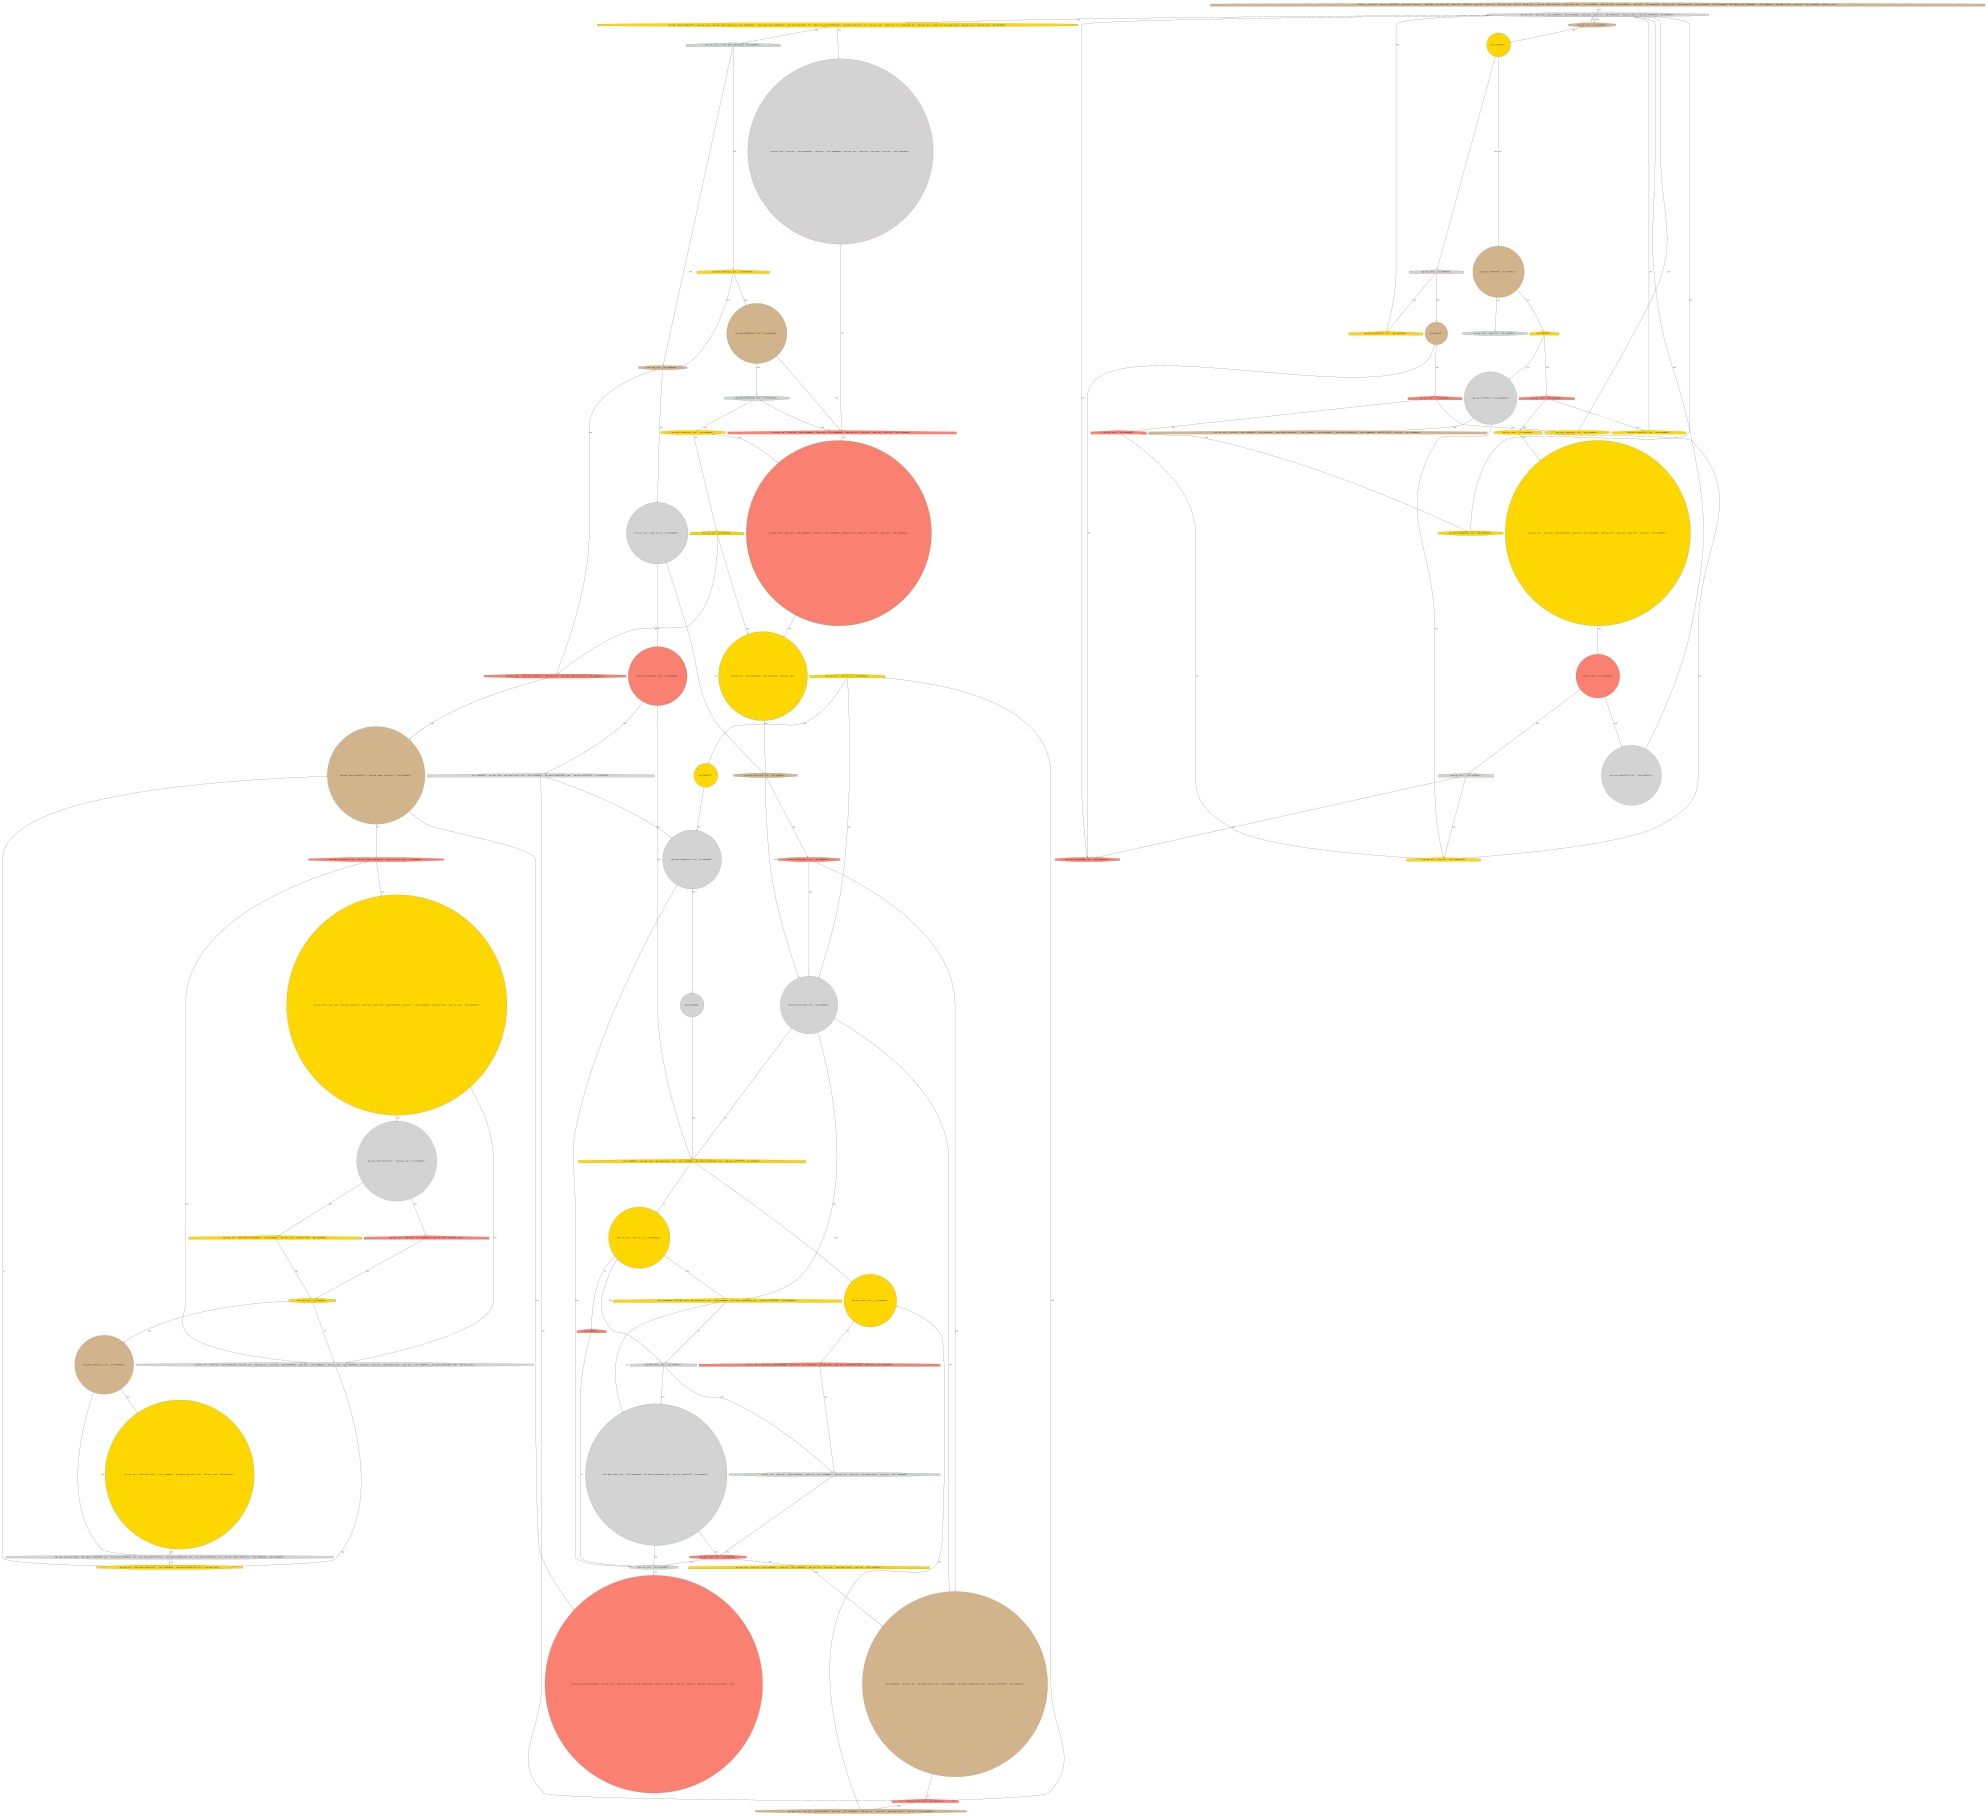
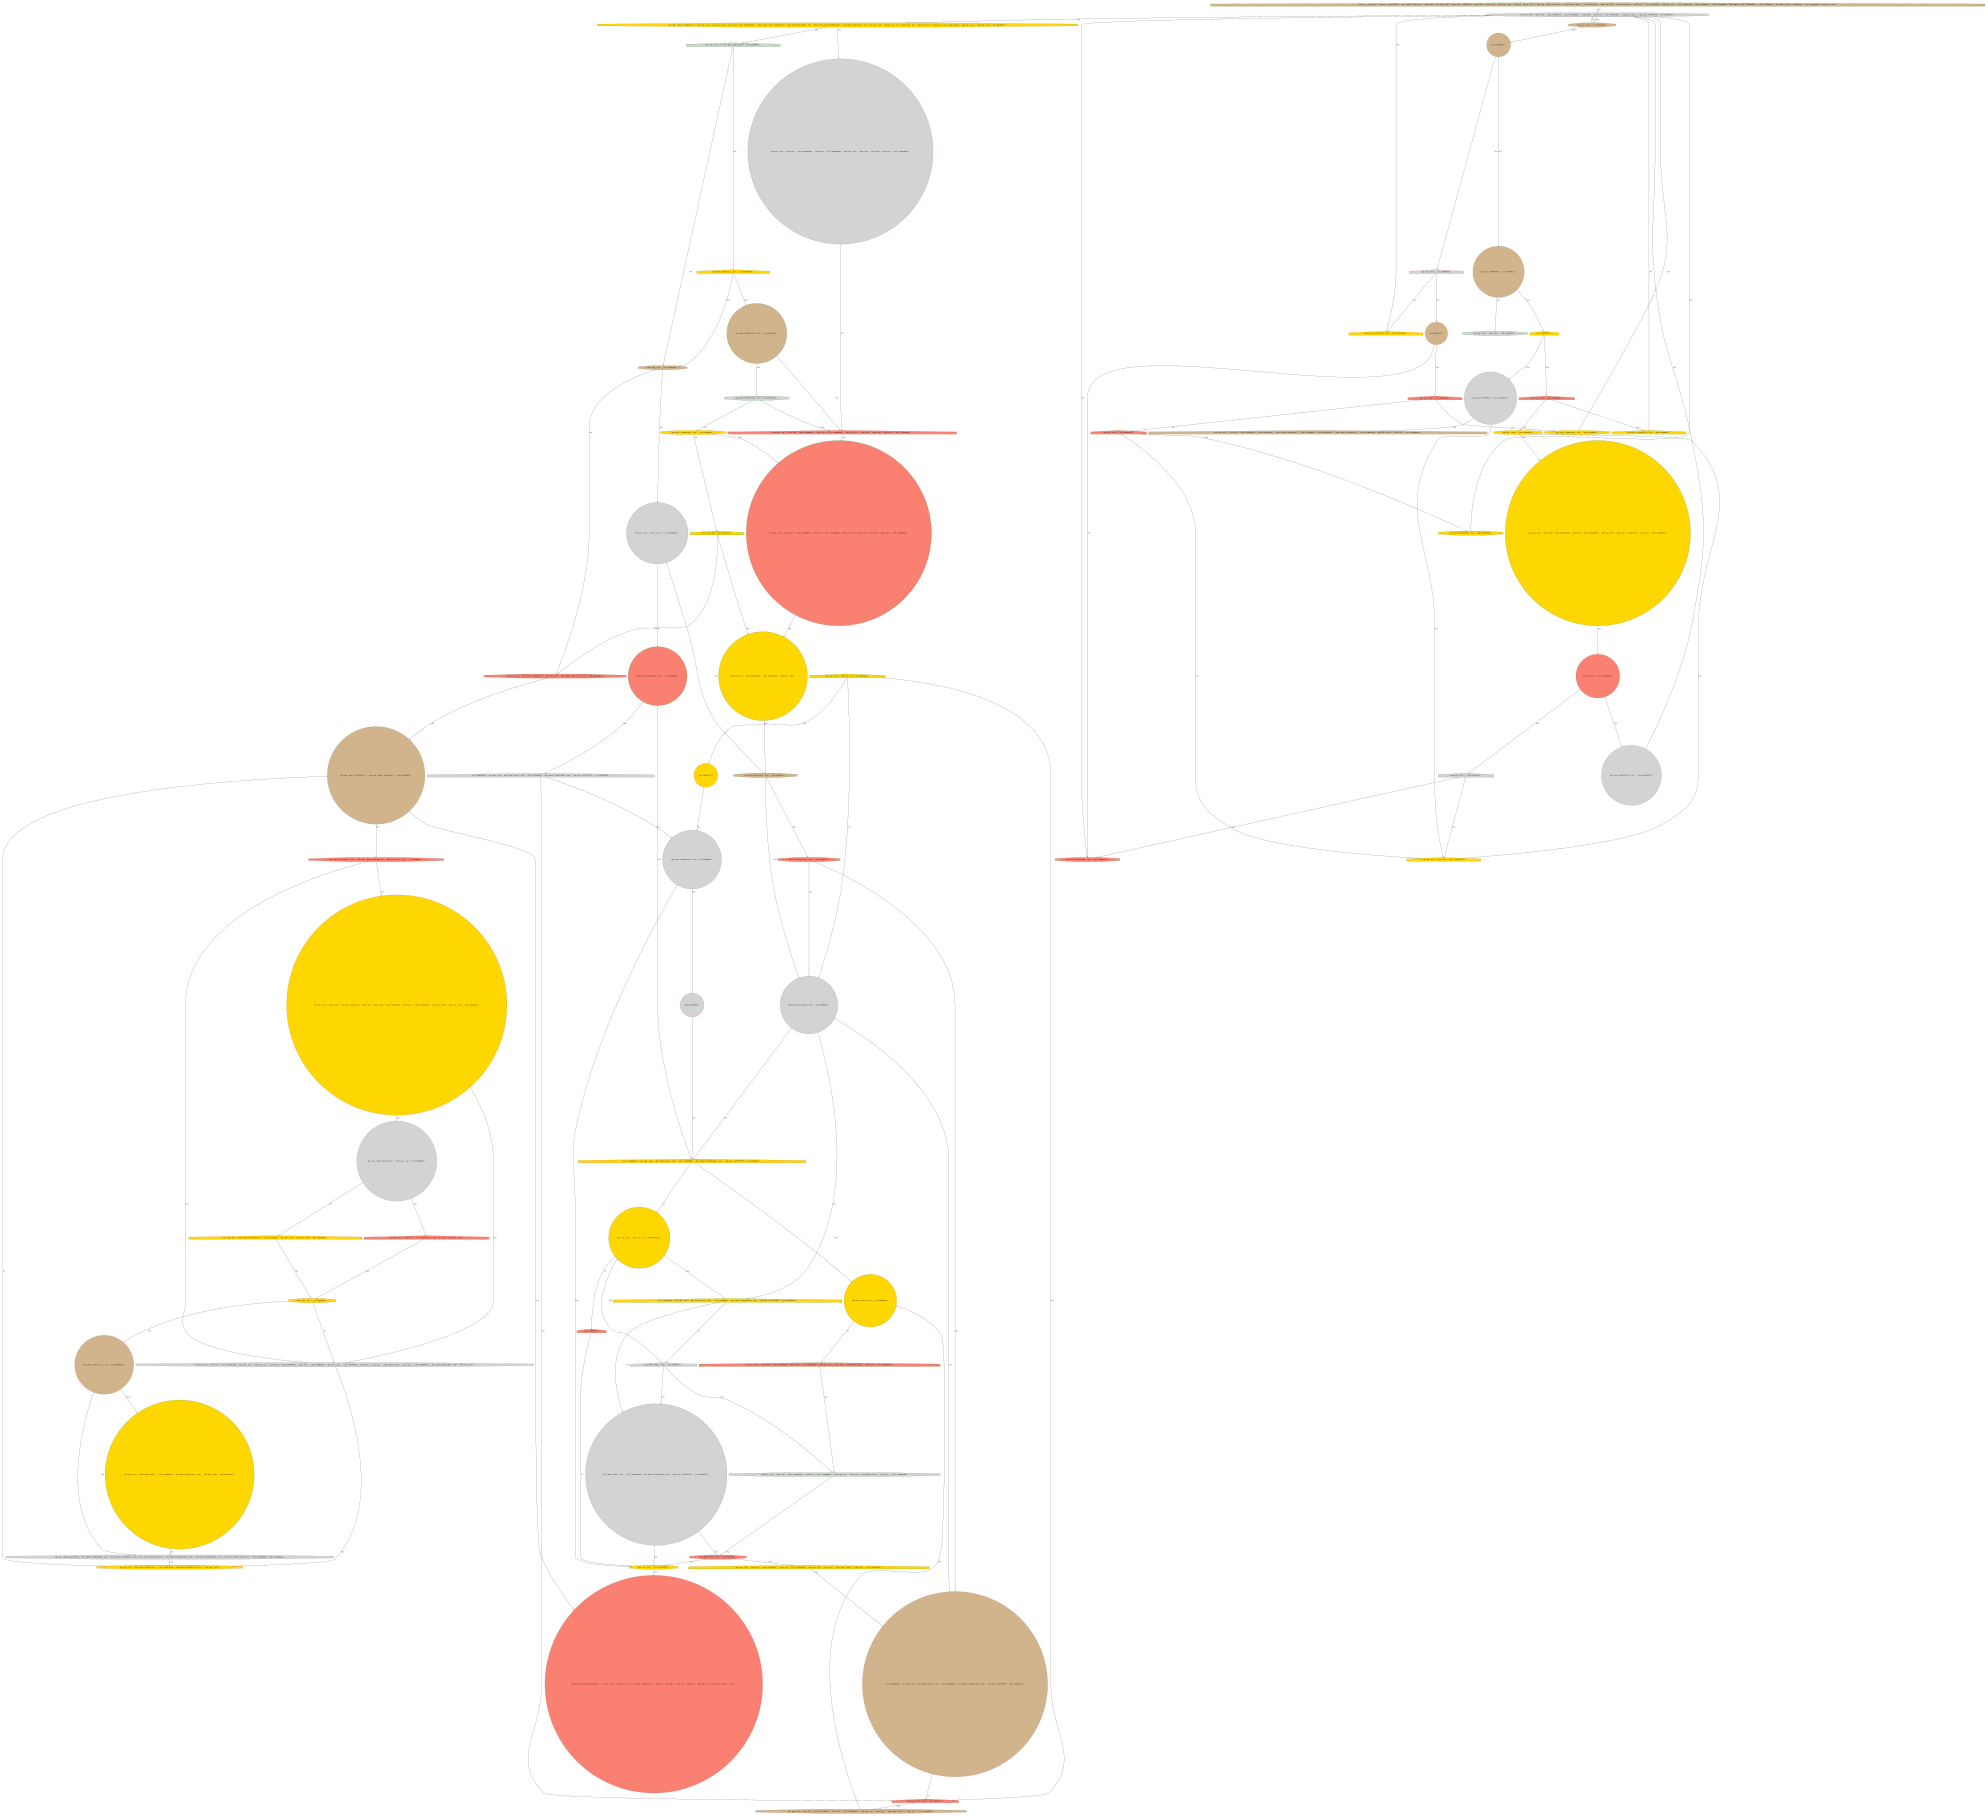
node "'jle 0x8049b4c',": fillcolor gold -> tan
node "'mov eax, 0x0', 'call 0x8049265',": fillcolor lightgrey -> gold
